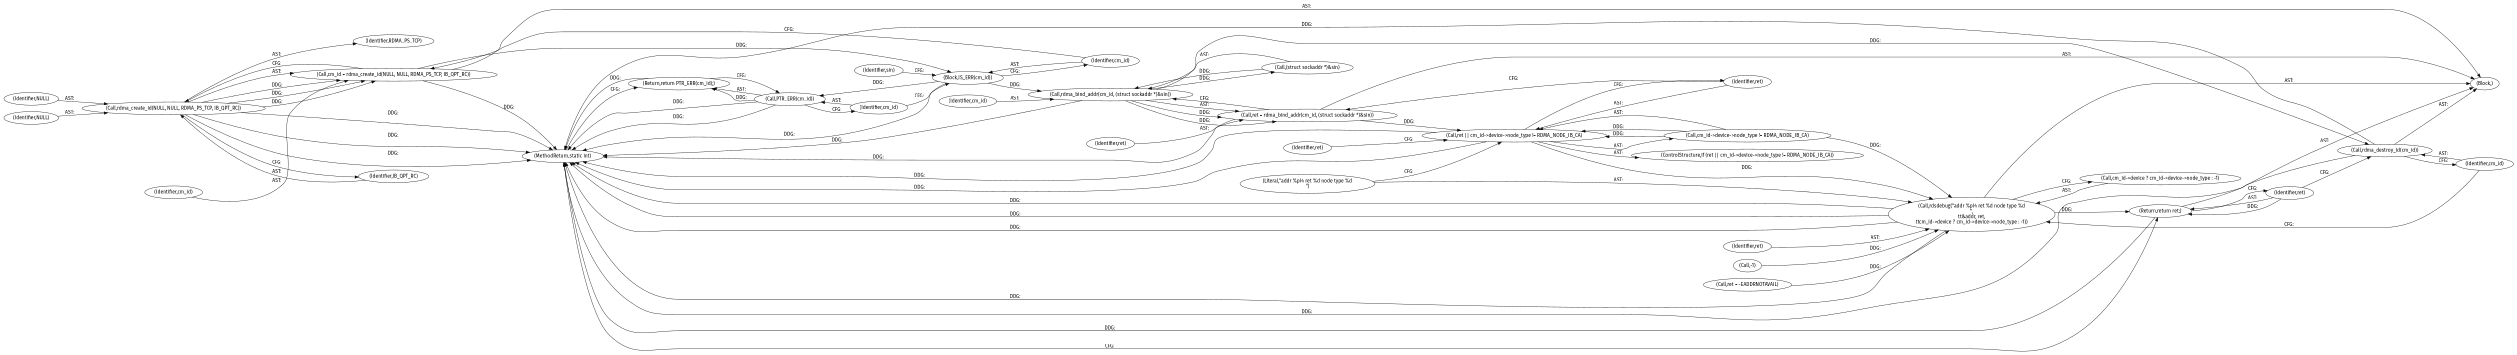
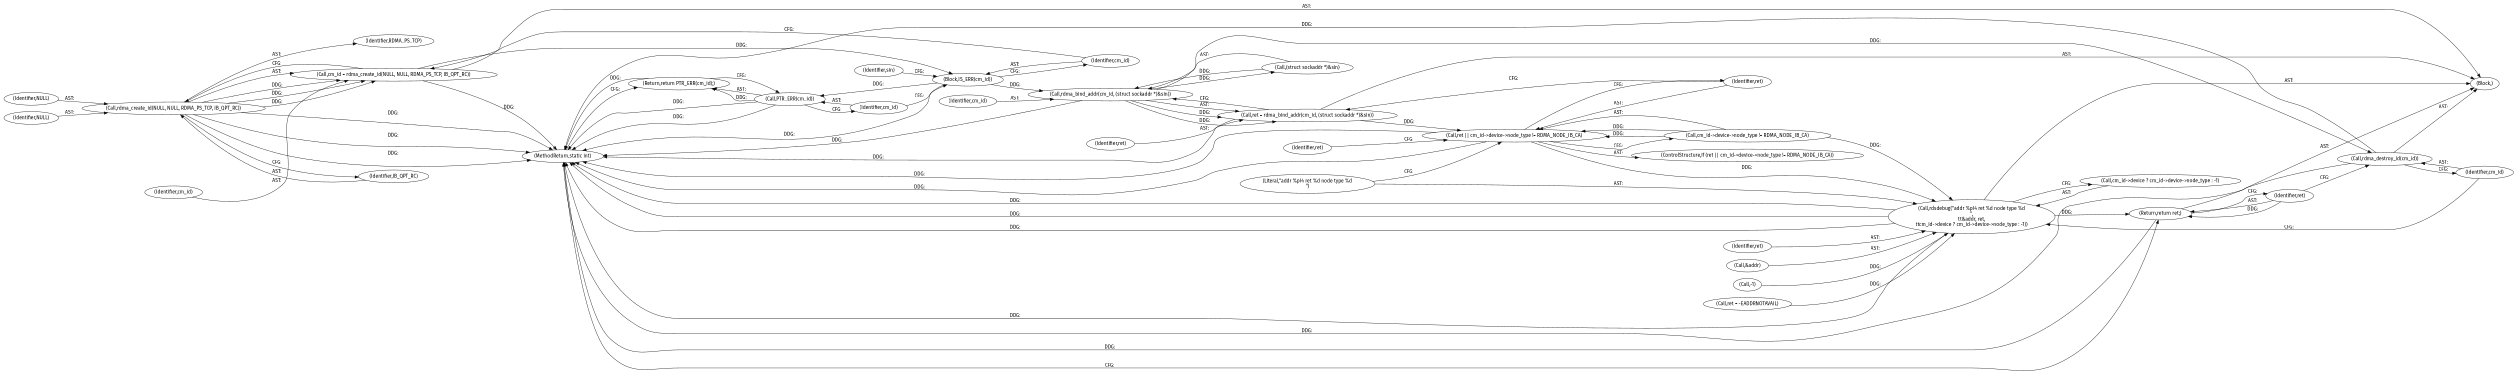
edge "(Call,ret || cm_id->device->node_type != RDMA_NODE_IB_CA)" -> "(Call,cm_id->device->node_type != RDMA_NODE_IB_CA)": label "AST: " -> "CFG: "
node "(Call,&addr)": added
